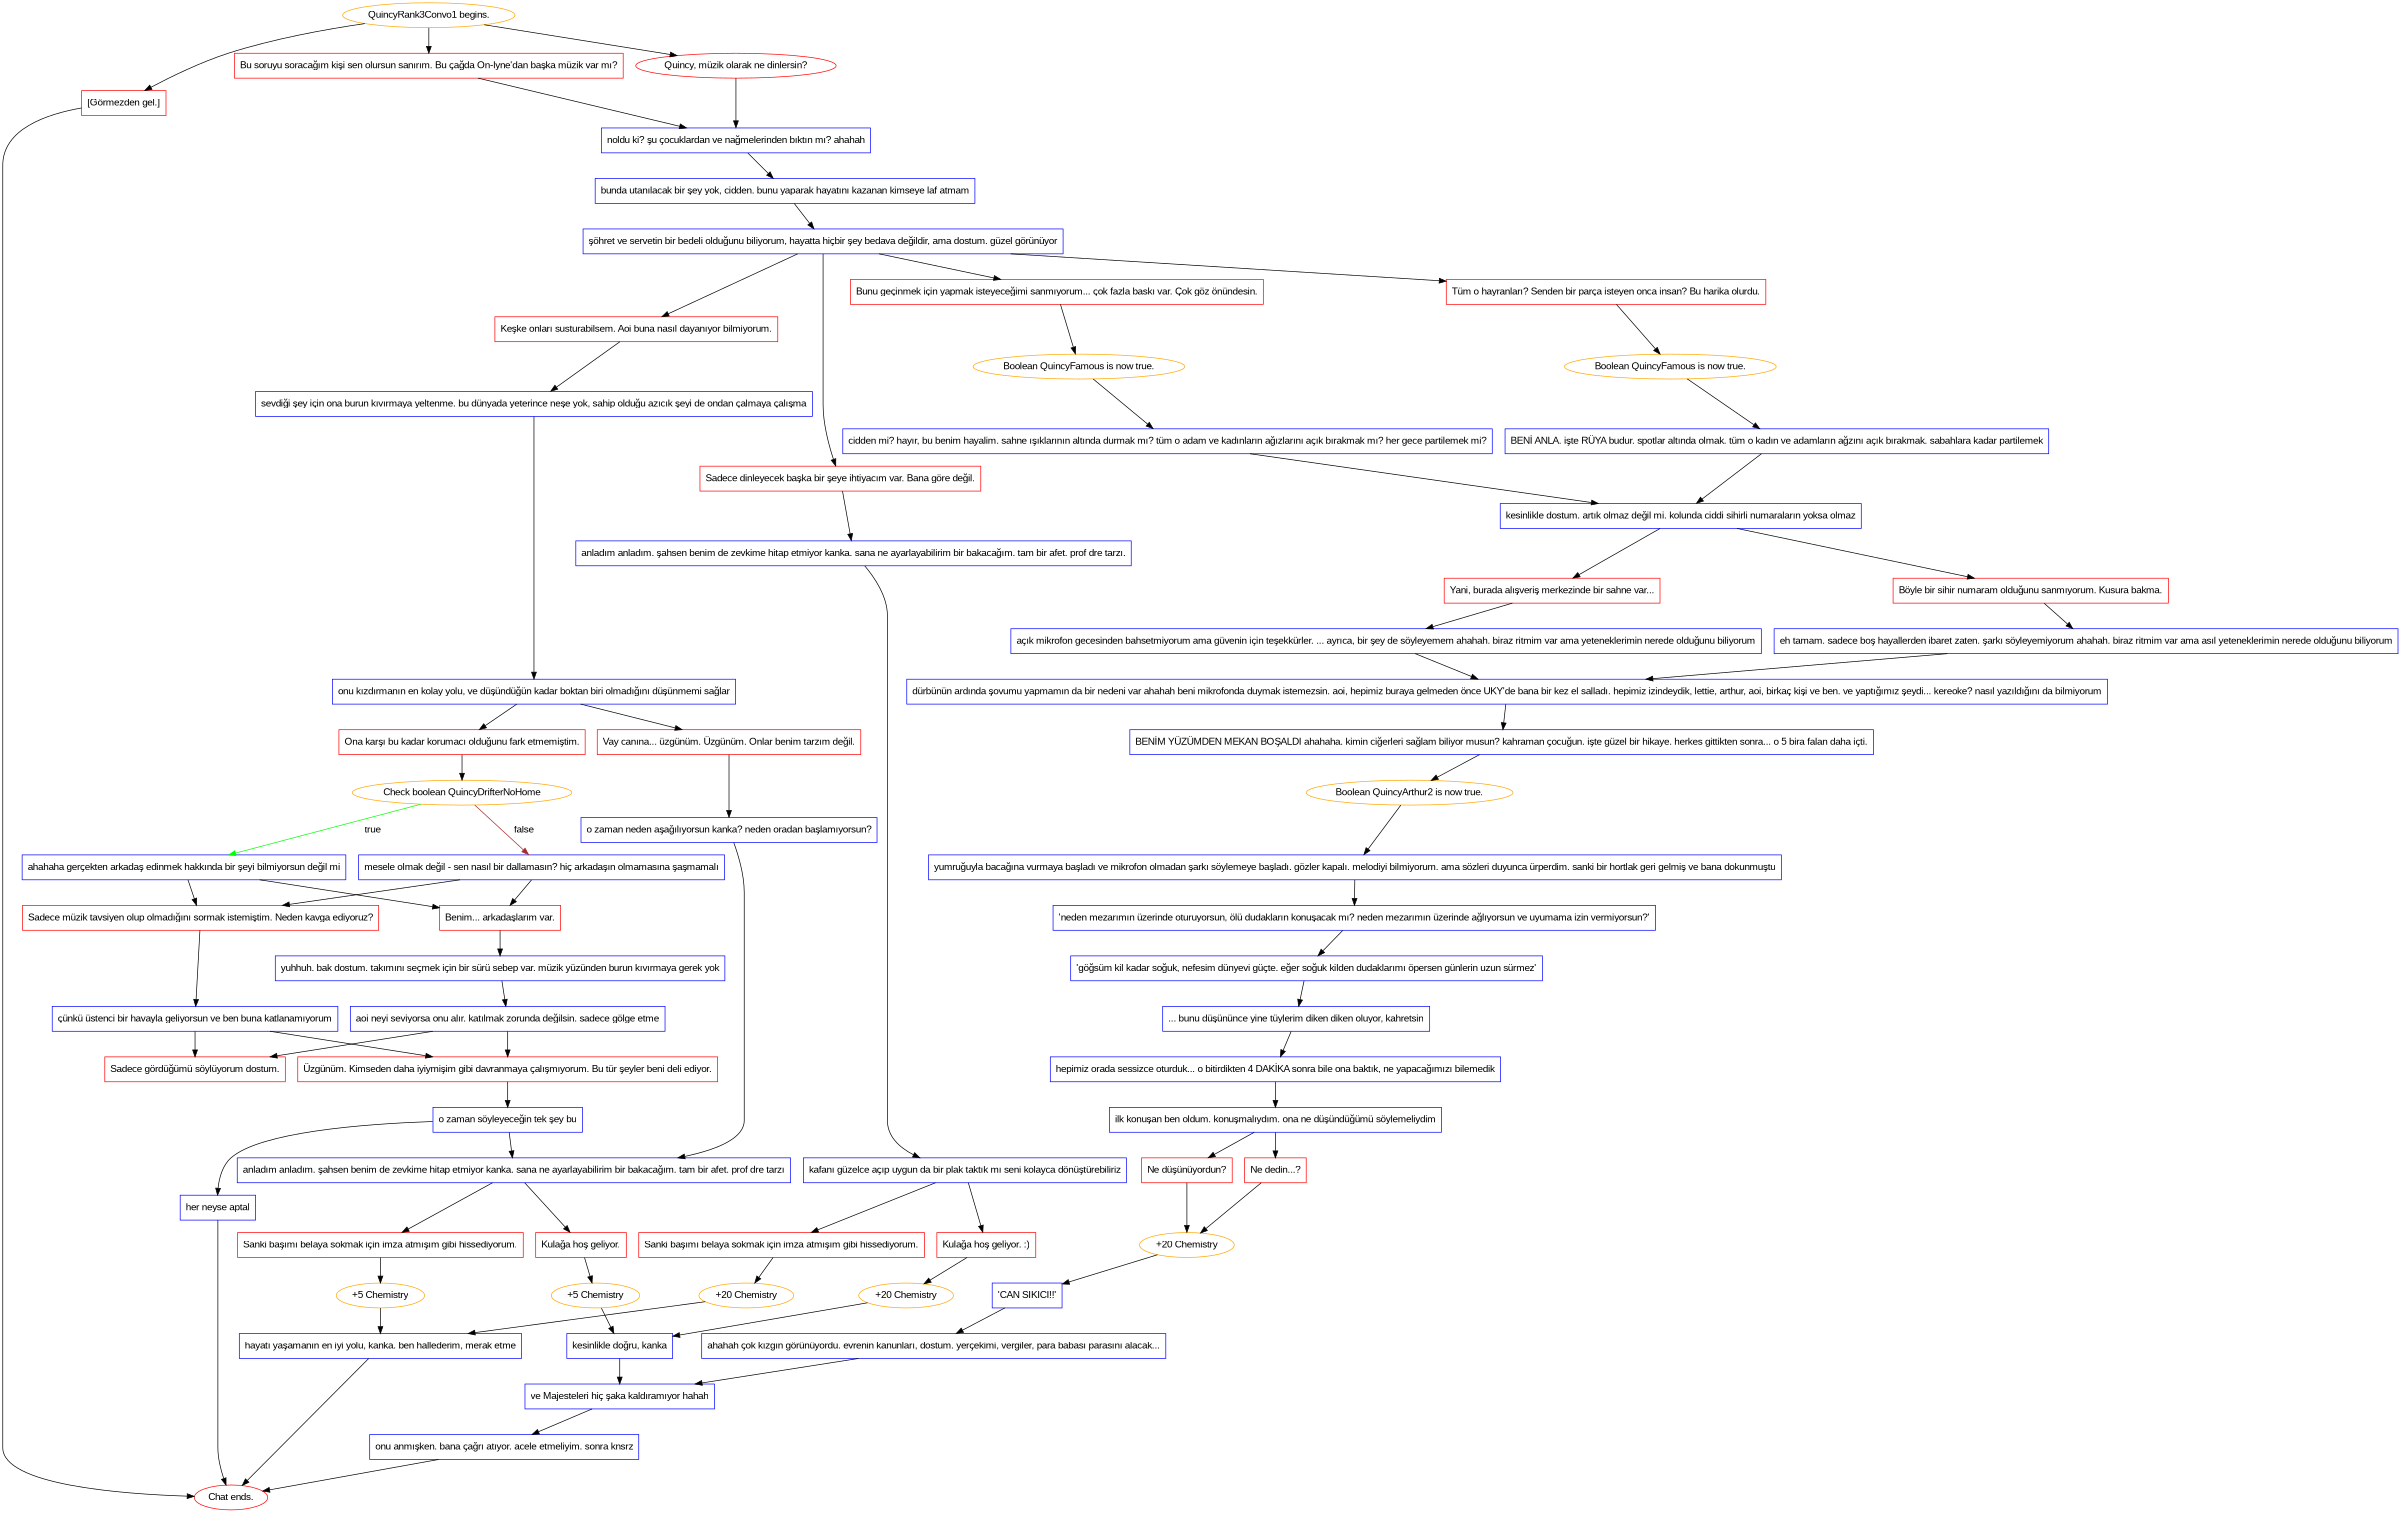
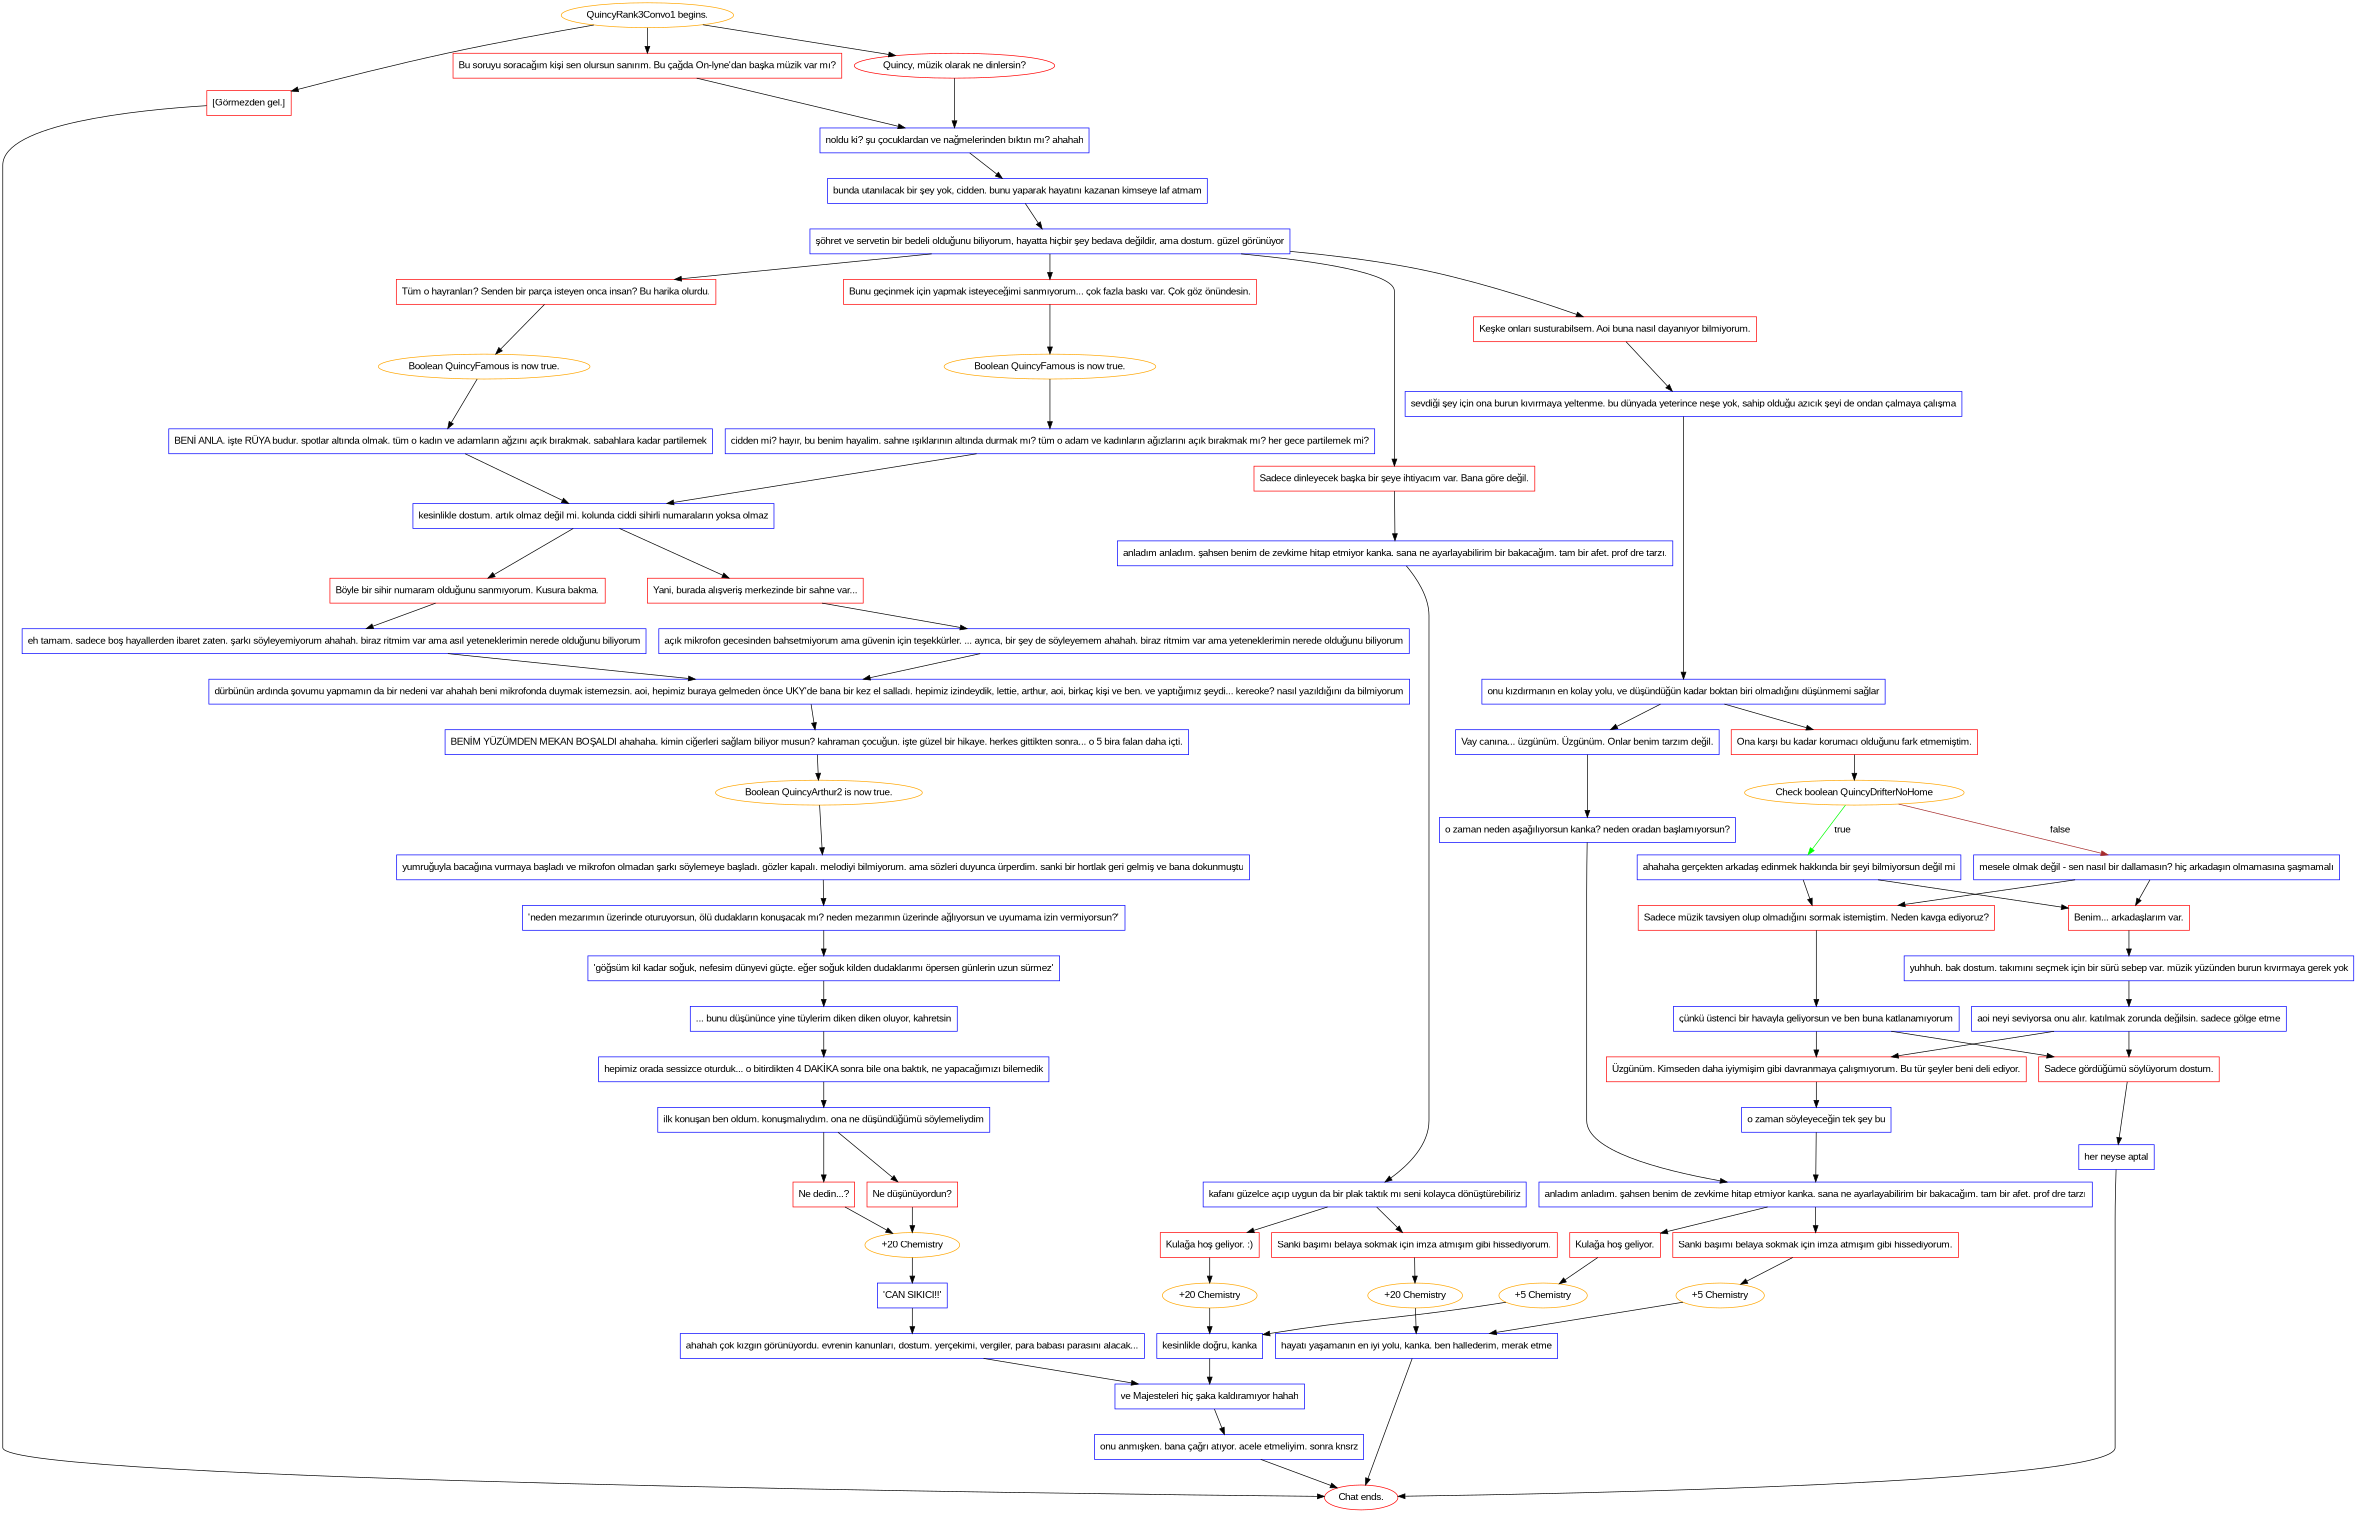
node "Vay canına... üzgünüm. Üzgünüm. Onlar benim tarzım değil.": color red -> blue
edge "o zaman söyleyeceğin tek şey bu" -> "her neyse aptal": now "Sadece gördüğümü söylüyorum dostum." -> "her neyse aptal"
